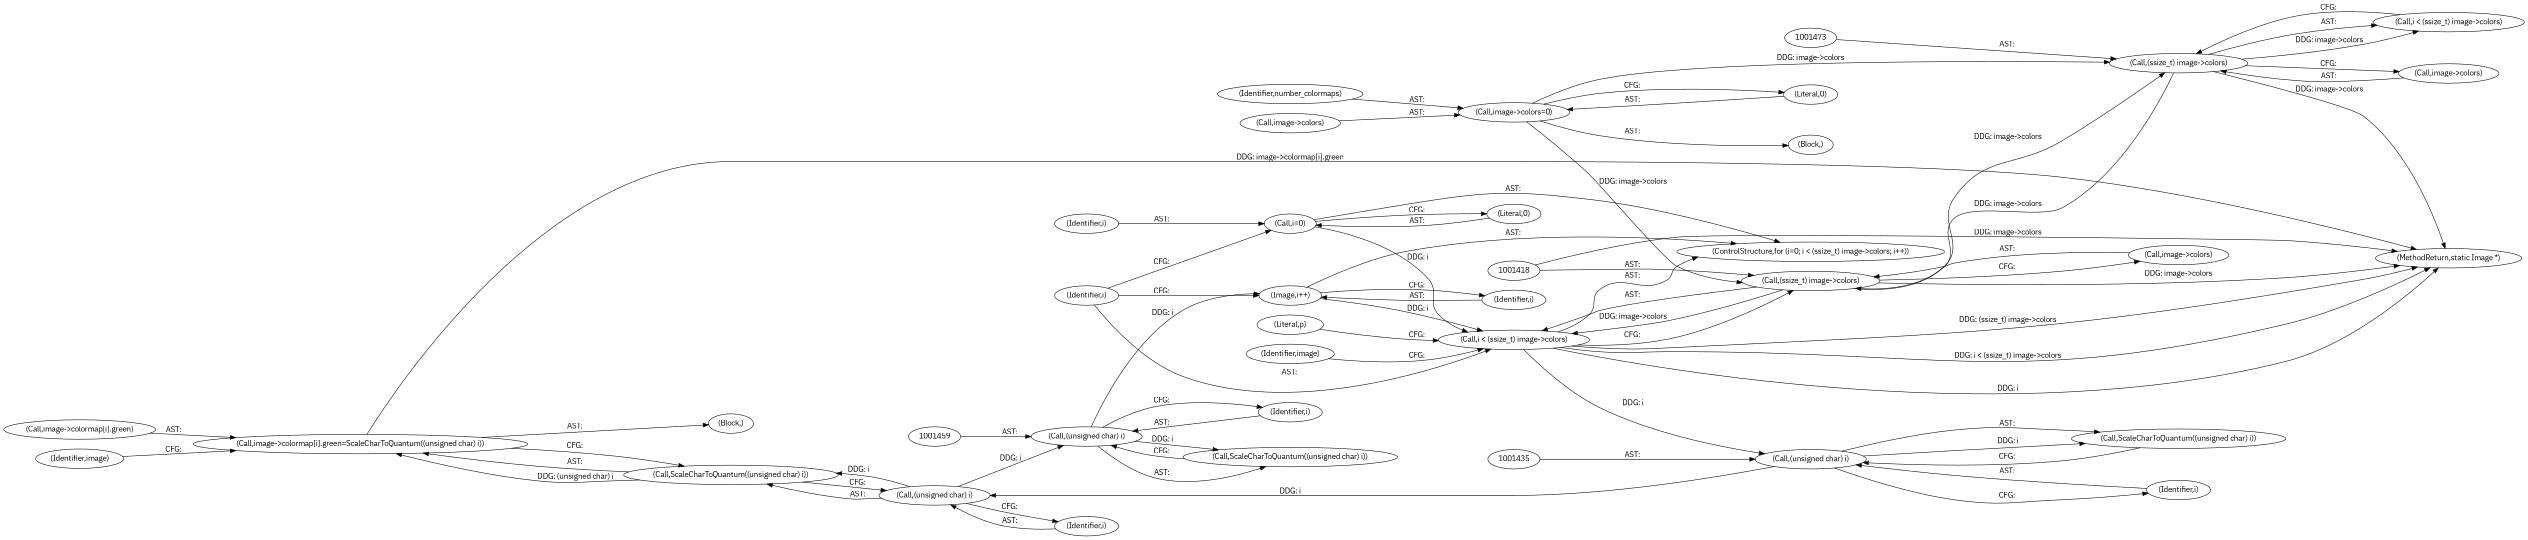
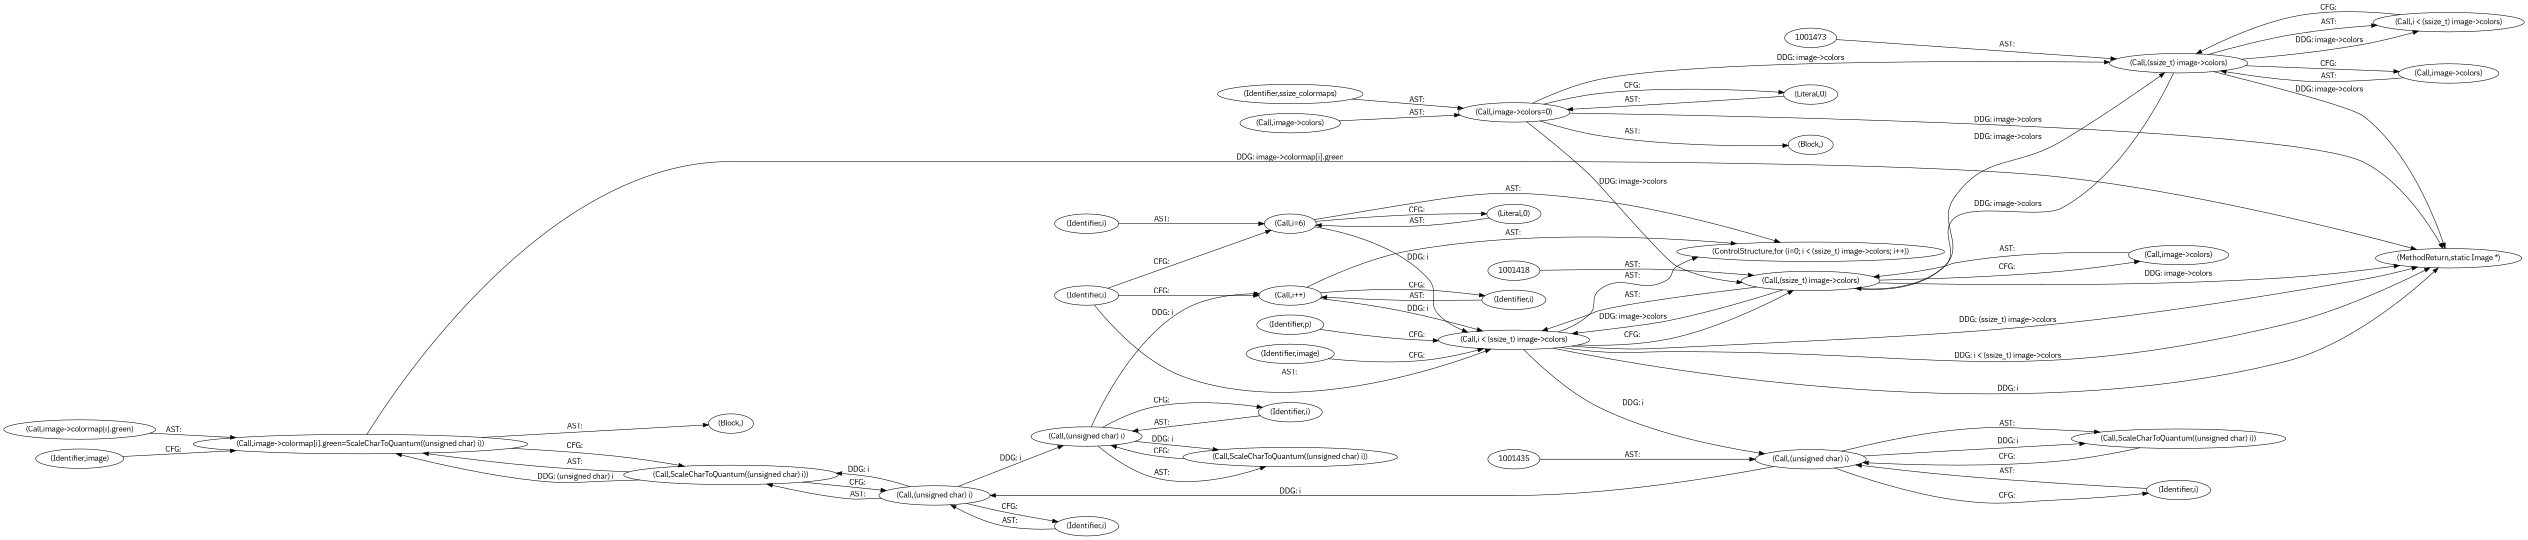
node "(Identifier,number_colormaps)": label "(Identifier,number_colormaps)" -> "(Identifier,ssize_colormaps)"
node "(Call,i=0)": label "(Call,i=0)" -> "(Call,i=6)"
edge "1001418" -> "(MethodReturn,static Image *)": now "(Call,image->colors=0)" -> "(MethodReturn,static Image *)"
node "(Image,i++)": label "(Image,i++)" -> "(Call,i++)"
node "(Literal,p)": label "(Literal,p)" -> "(Identifier,p)"
node "1001459": removed
